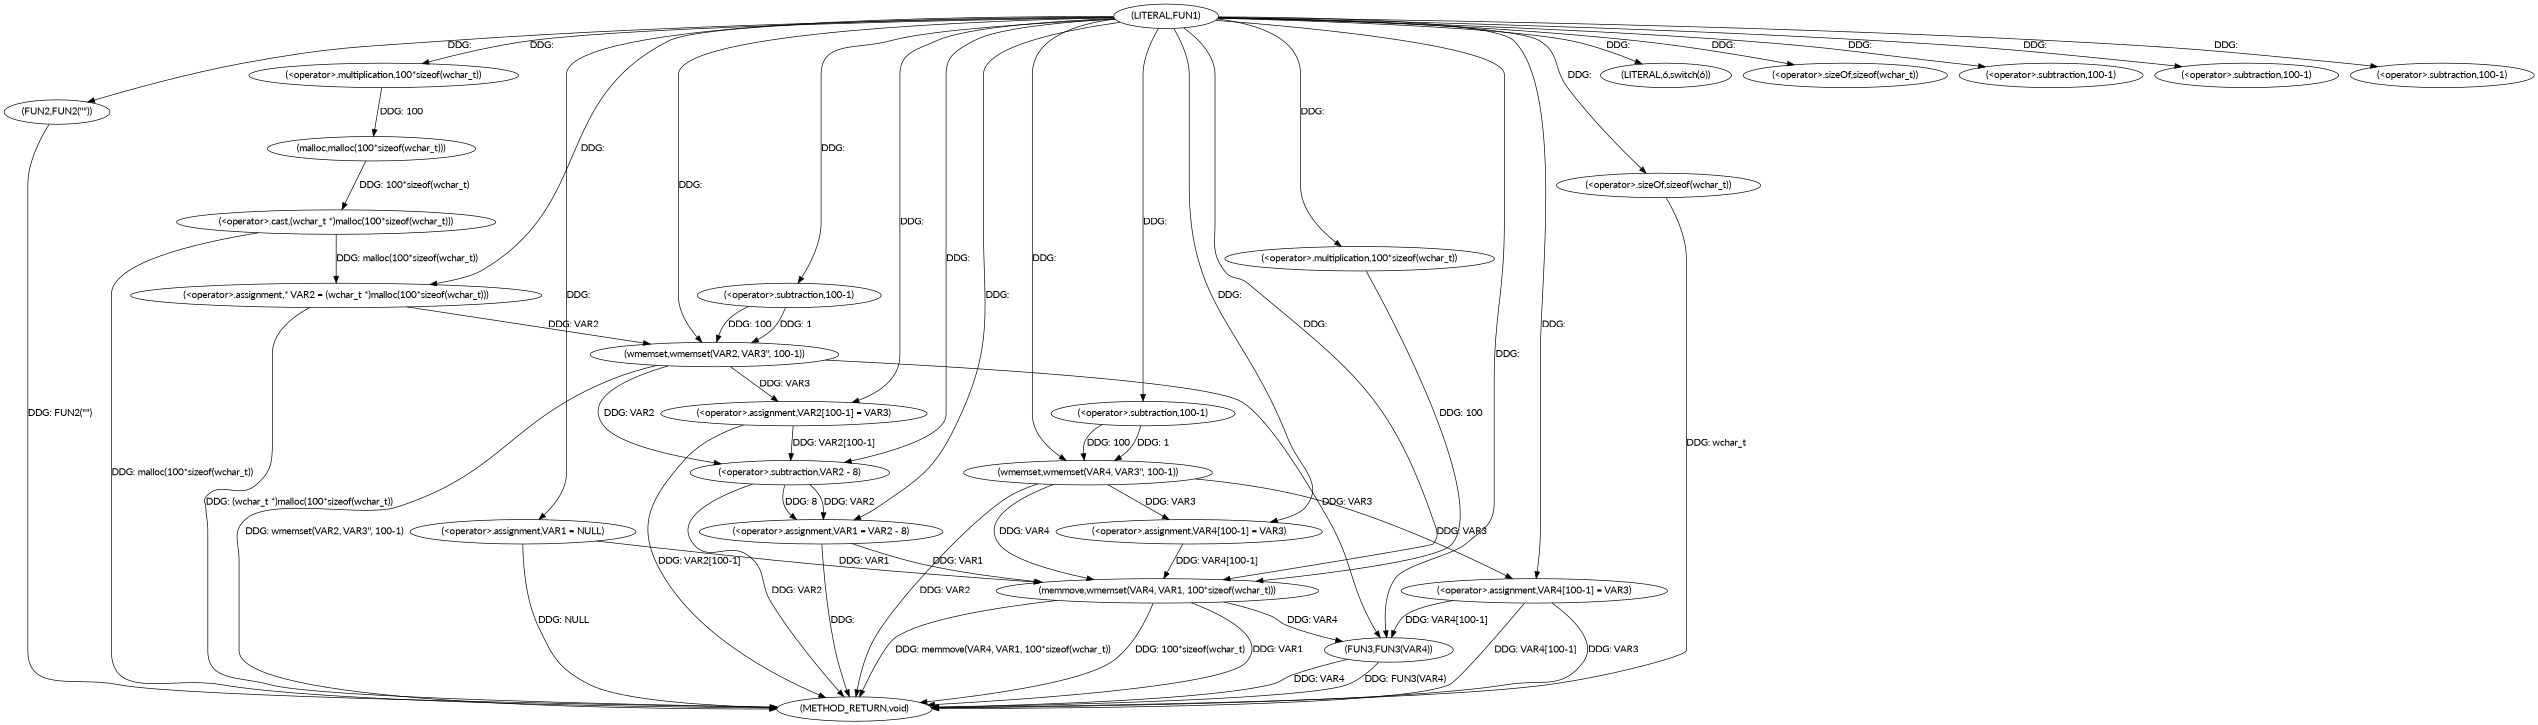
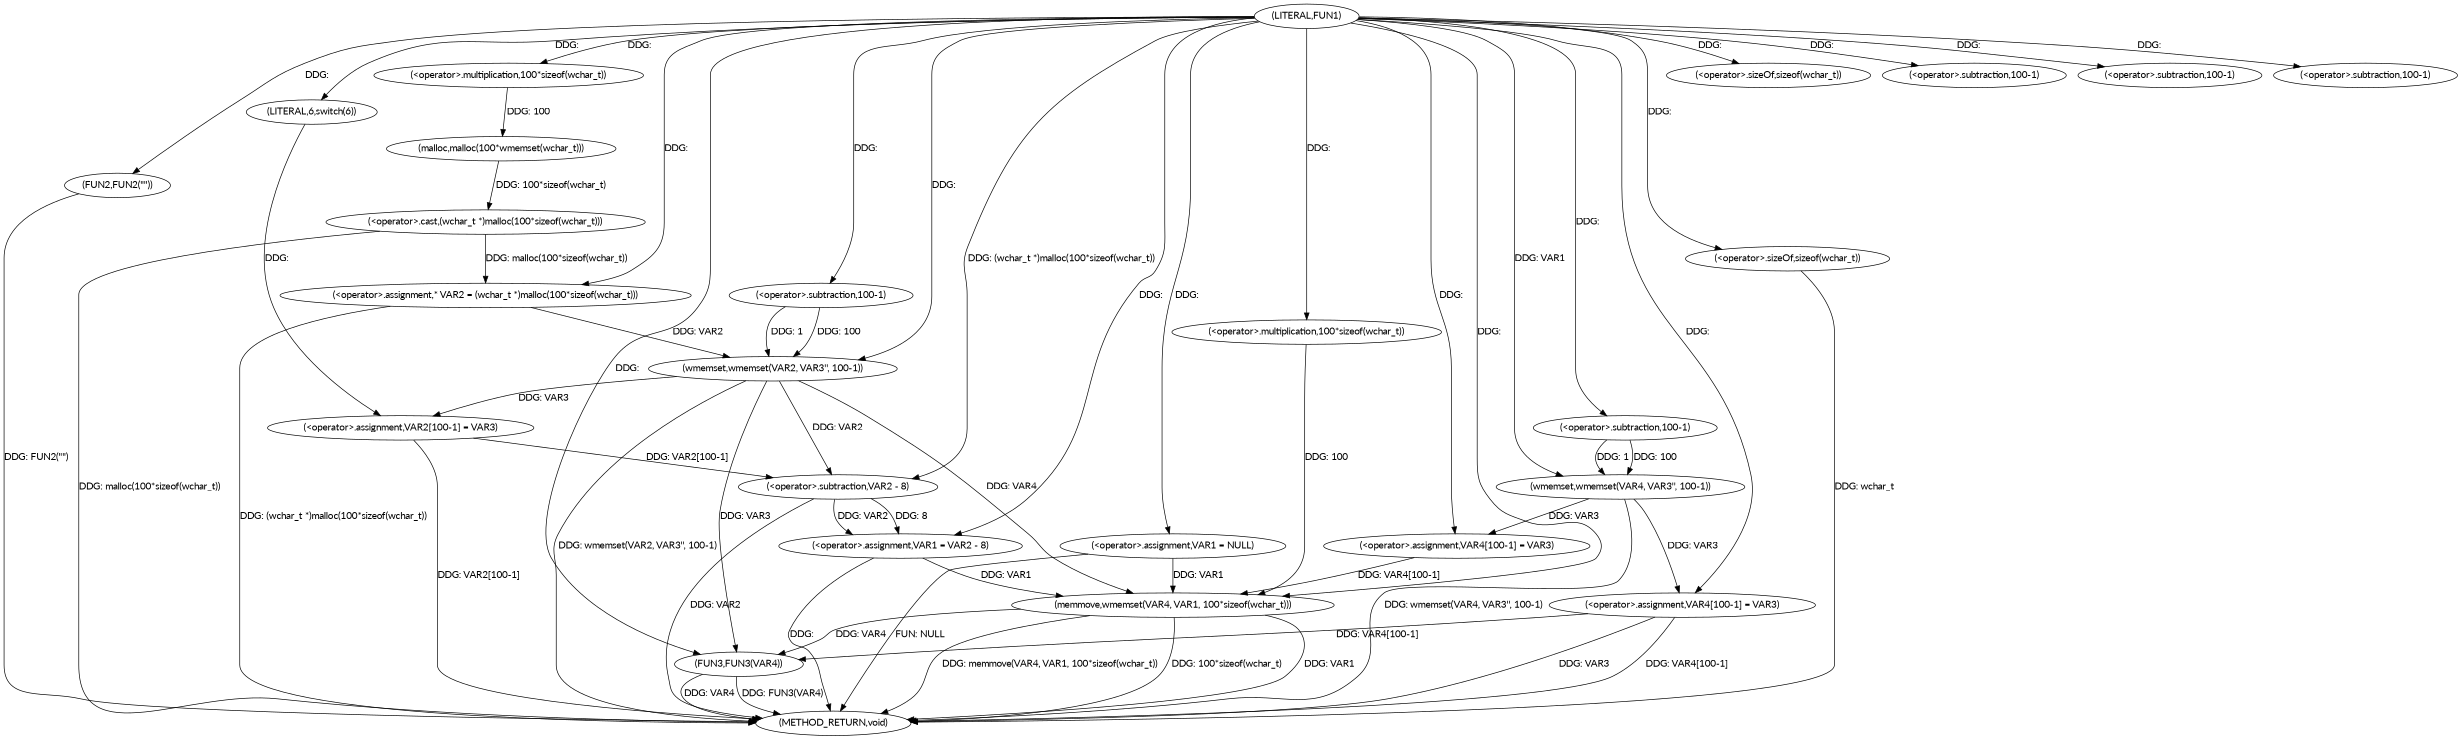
edge "(LITERAL,FUN1)" -> "(<operator>.assignment,VAR2[100-1] = VAR3)": now "(LITERAL,6,switch(6))" -> "(<operator>.assignment,VAR2[100-1] = VAR3)"
node "(malloc,malloc(100*sizeof(wchar_t)))": label "(malloc,malloc(100*sizeof(wchar_t)))" -> "(malloc,malloc(100*wmemset(wchar_t)))"
edge "(LITERAL,FUN1)" -> "(<operator>.subtraction,VAR2 - 8)": label "DDG: " -> "DDG: (wchar_t *)malloc(100*sizeof(wchar_t))"
edge "(LITERAL,FUN1)" -> "(wmemset,wmemset(VAR4, VAR3'', 100-1))": label "DDG: " -> "DDG: VAR1"
edge "(wmemset,wmemset(VAR4, VAR3'', 100-1))" -> "(memmove,wmemset(VAR4, VAR1, 100*sizeof(wchar_t)))": now "(wmemset,wmemset(VAR2, VAR3'', 100-1))" -> "(memmove,wmemset(VAR4, VAR1, 100*sizeof(wchar_t)))"
edge "(wmemset,wmemset(VAR4, VAR3'', 100-1))" -> "(METHOD_RETURN,void)": label "DDG: VAR2" -> "DDG: wmemset(VAR4, VAR3'', 100-1)"
edge "(<operator>.assignment,VAR1 = NULL)" -> "(METHOD_RETURN,void)": label "DDG: NULL" -> "FUN: NULL"
